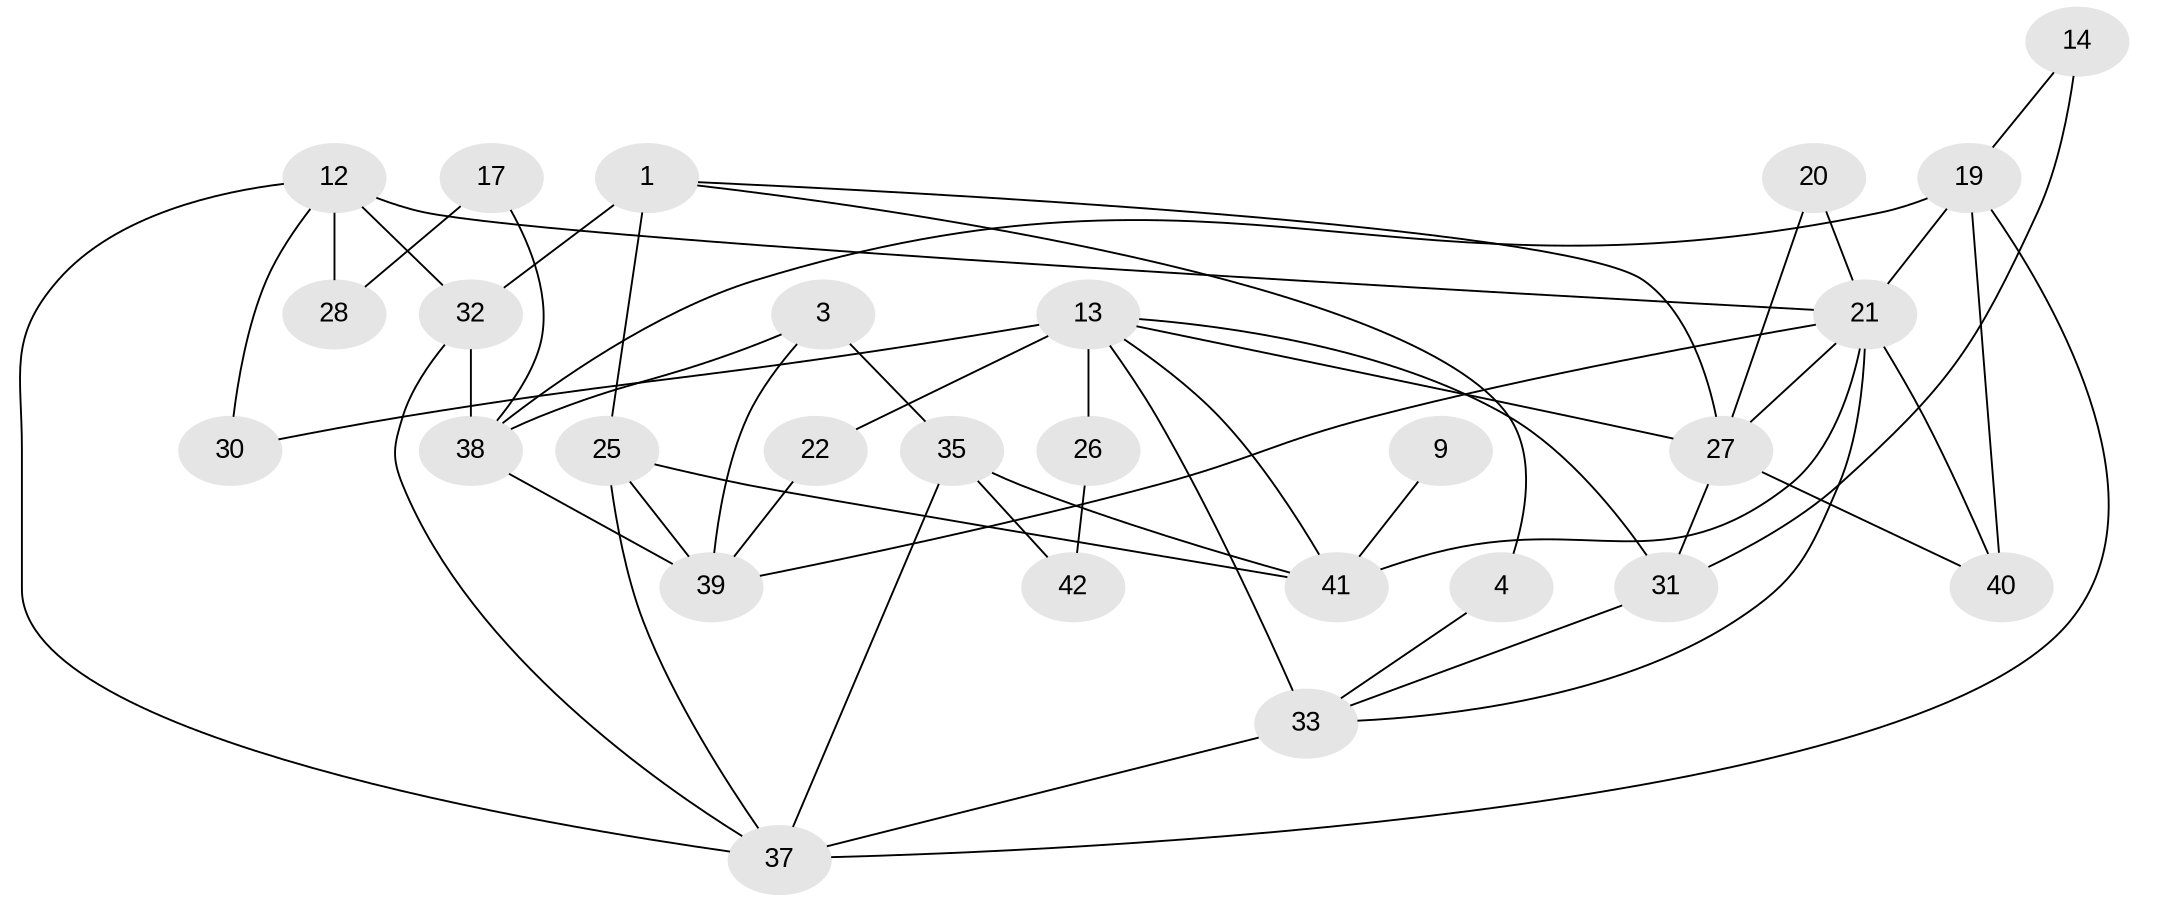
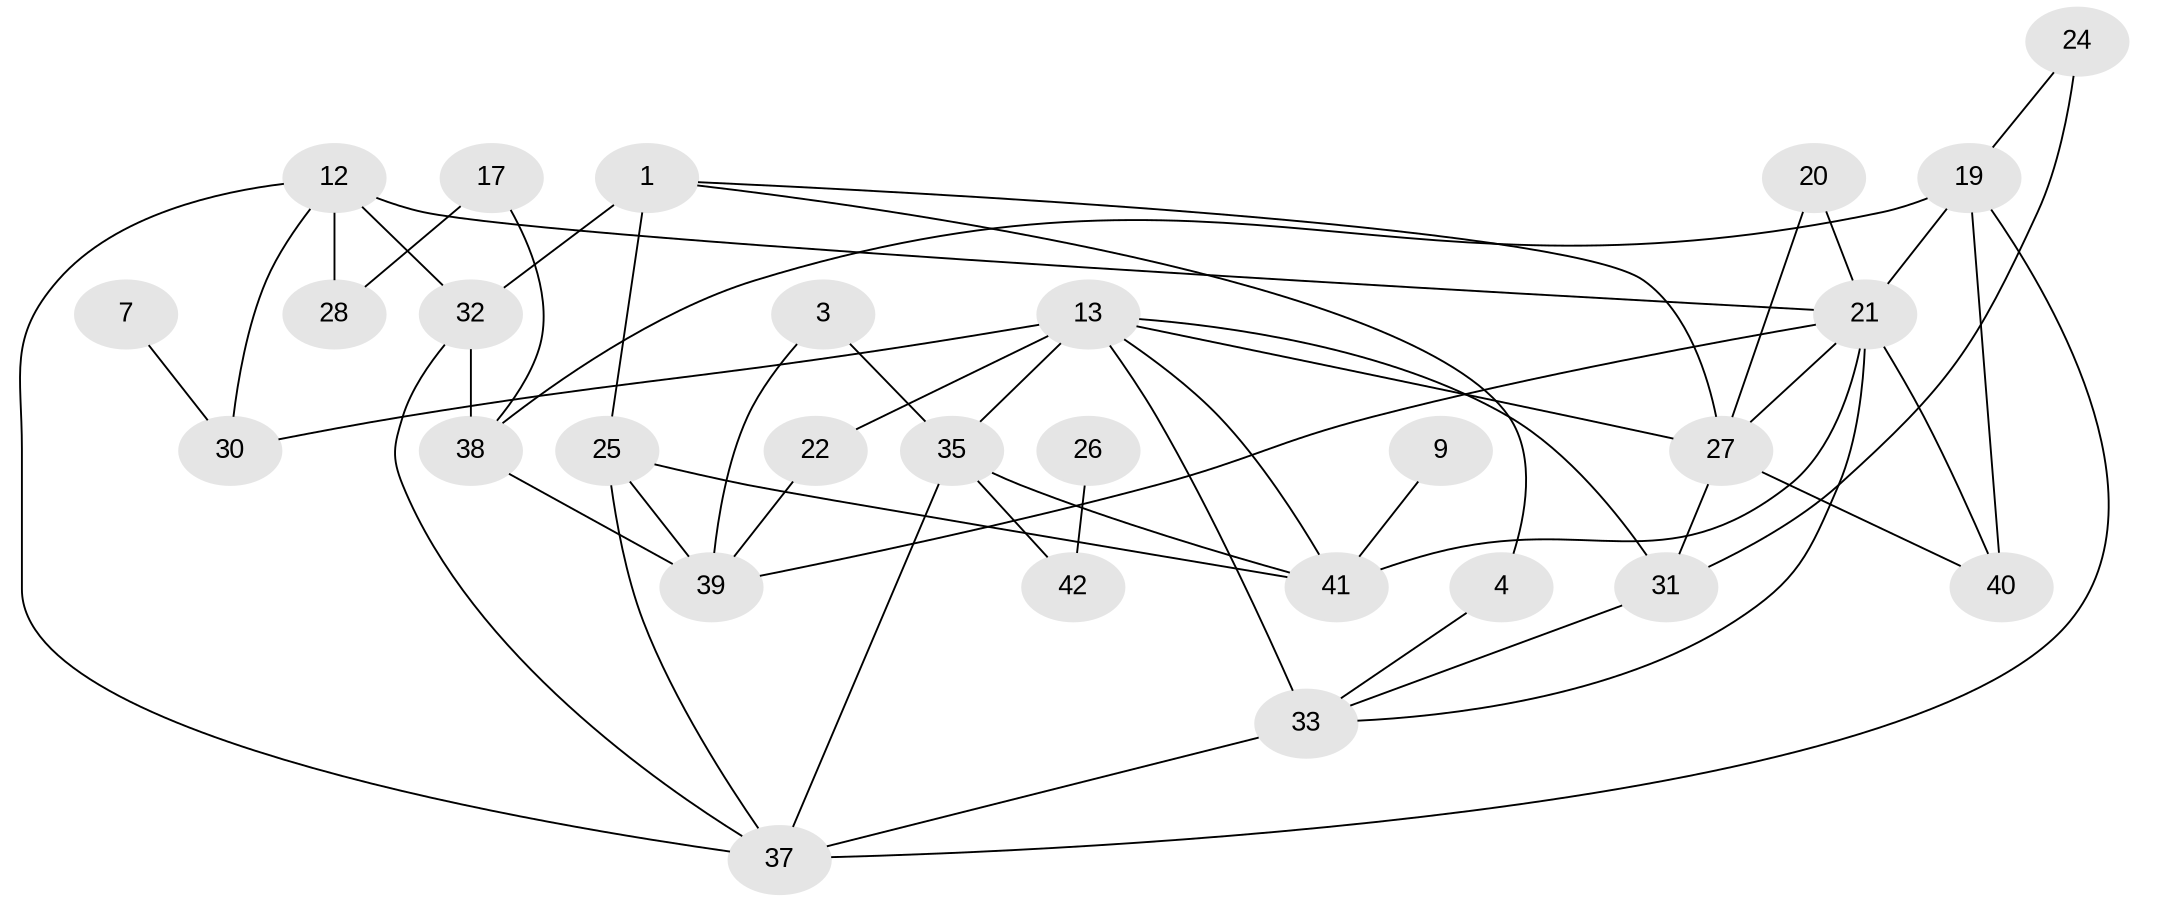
node "14": label "14" -> "24"
node "7": added
edge "3" -- "38": removed
edge "13" -- "26": now "13" -- "35"
